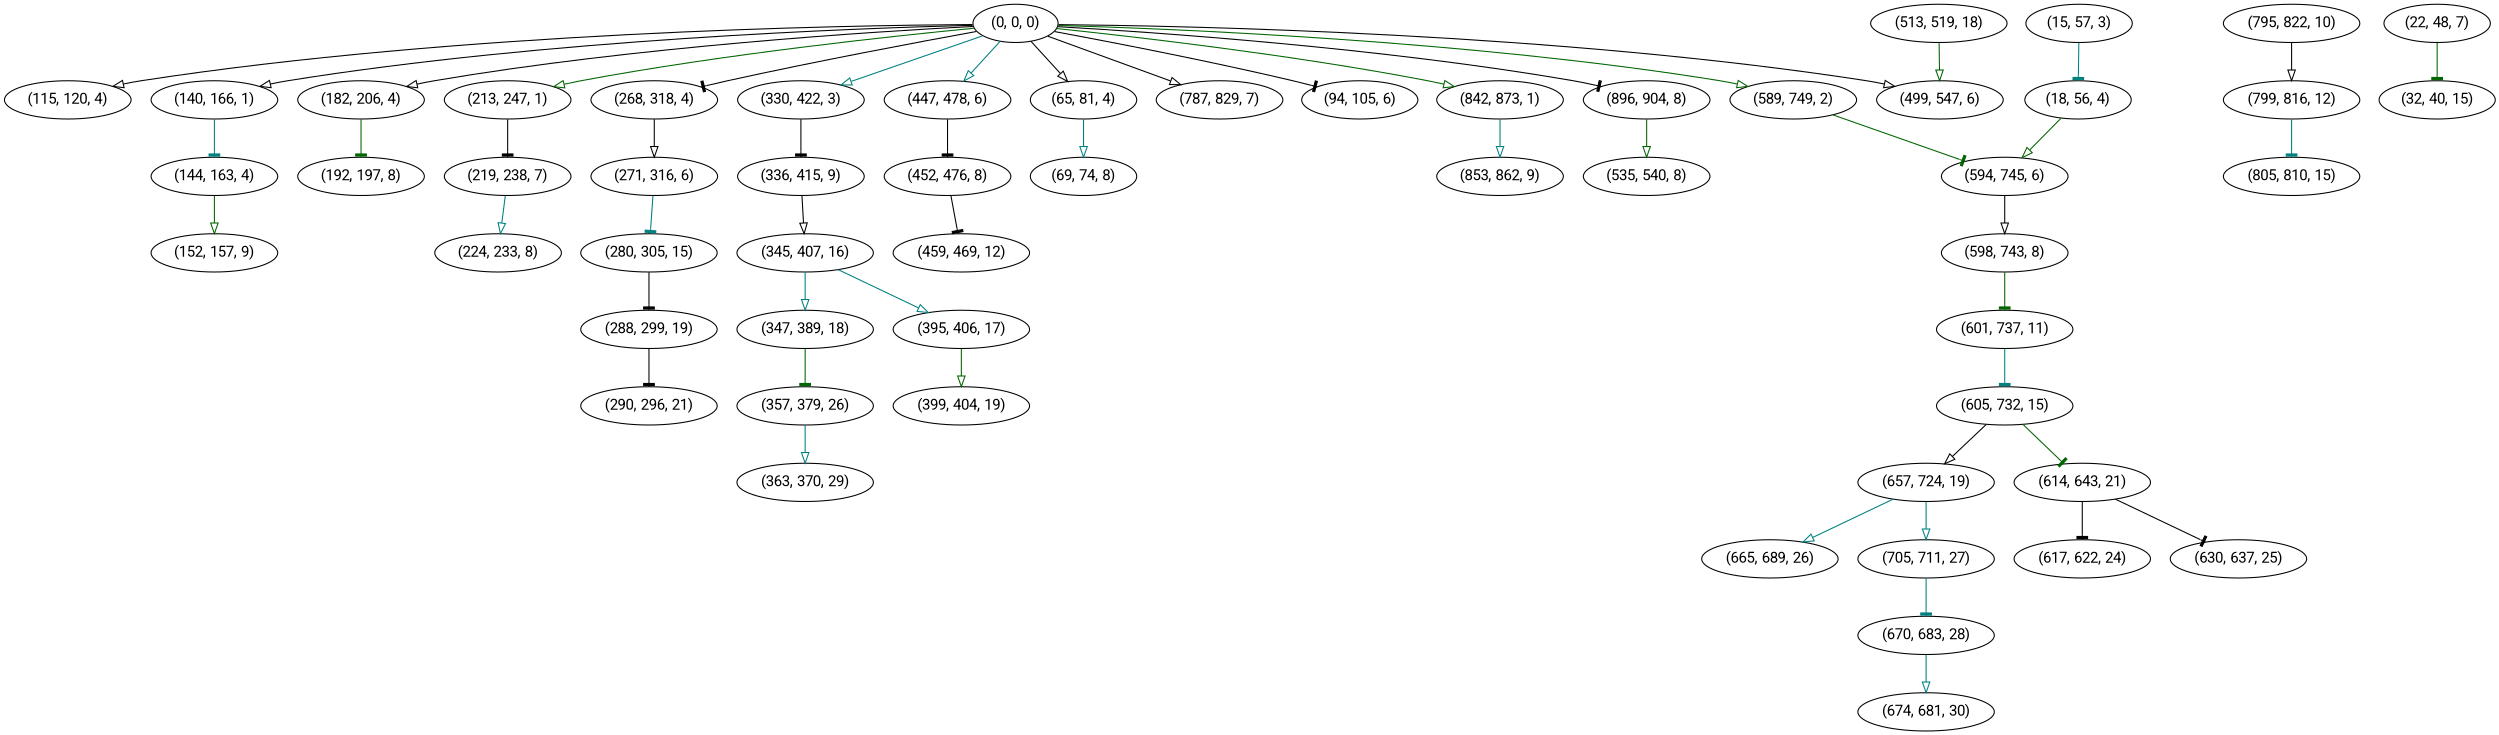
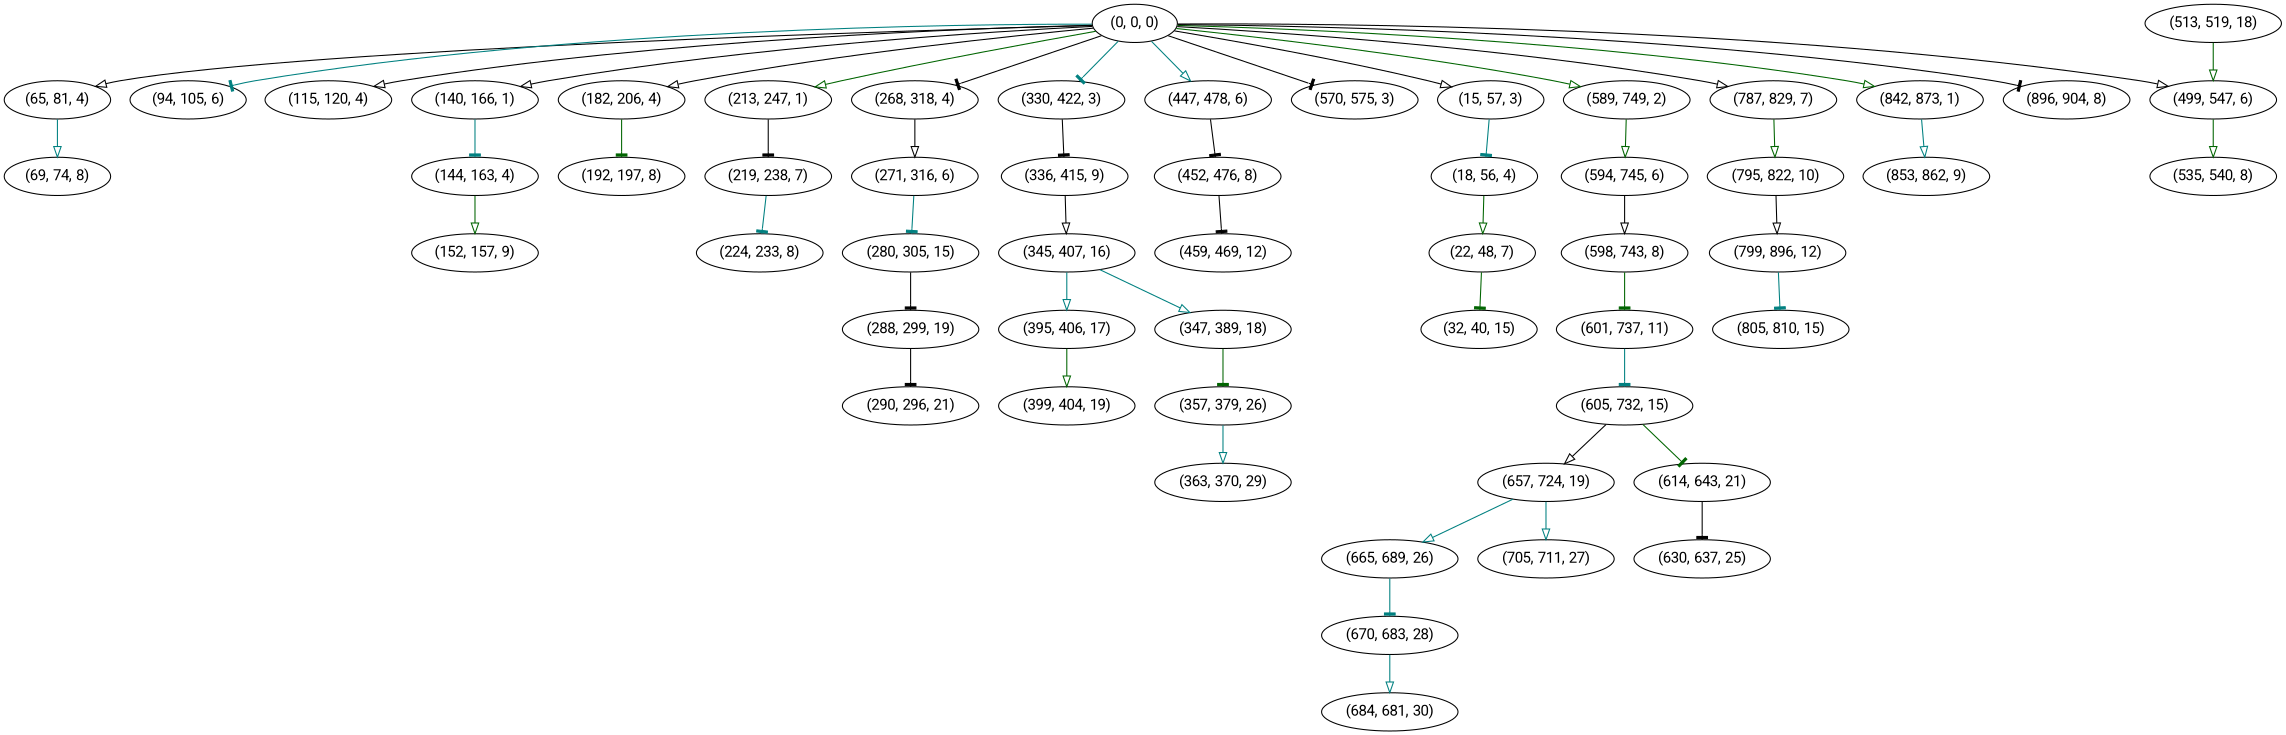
edge "(0, 0, 0)" -> "(15, 57, 3)": added
edge "(0, 0, 0)" -> "(94, 105, 6)": color black -> teal
edge "(0, 0, 0)" -> "(330, 422, 3)": arrowhead onormal -> tee
node "(570, 575, 3)": added
node "(799, 816, 12)": label "(799, 816, 12)" -> "(799, 896, 12)"
edge "(896, 904, 8)" -> "(535, 540, 8)": now "(499, 547, 6)" -> "(535, 540, 8)"
edge "(787, 829, 7)" -> "(795, 822, 10)": added
edge "(18, 56, 4)" -> "(594, 745, 6)": now "(18, 56, 4)" -> "(22, 48, 7)"
edge "(589, 749, 2)" -> "(594, 745, 6)": arrowhead tee -> onormal
edge "(219, 238, 7)" -> "(224, 233, 8)": arrowhead onormal -> tee
node "(617, 622, 24)": removed
edge "(705, 711, 27)" -> "(670, 683, 28)": now "(665, 689, 26)" -> "(670, 683, 28)"
node "(674, 681, 30)": label "(674, 681, 30)" -> "(684, 681, 30)"
